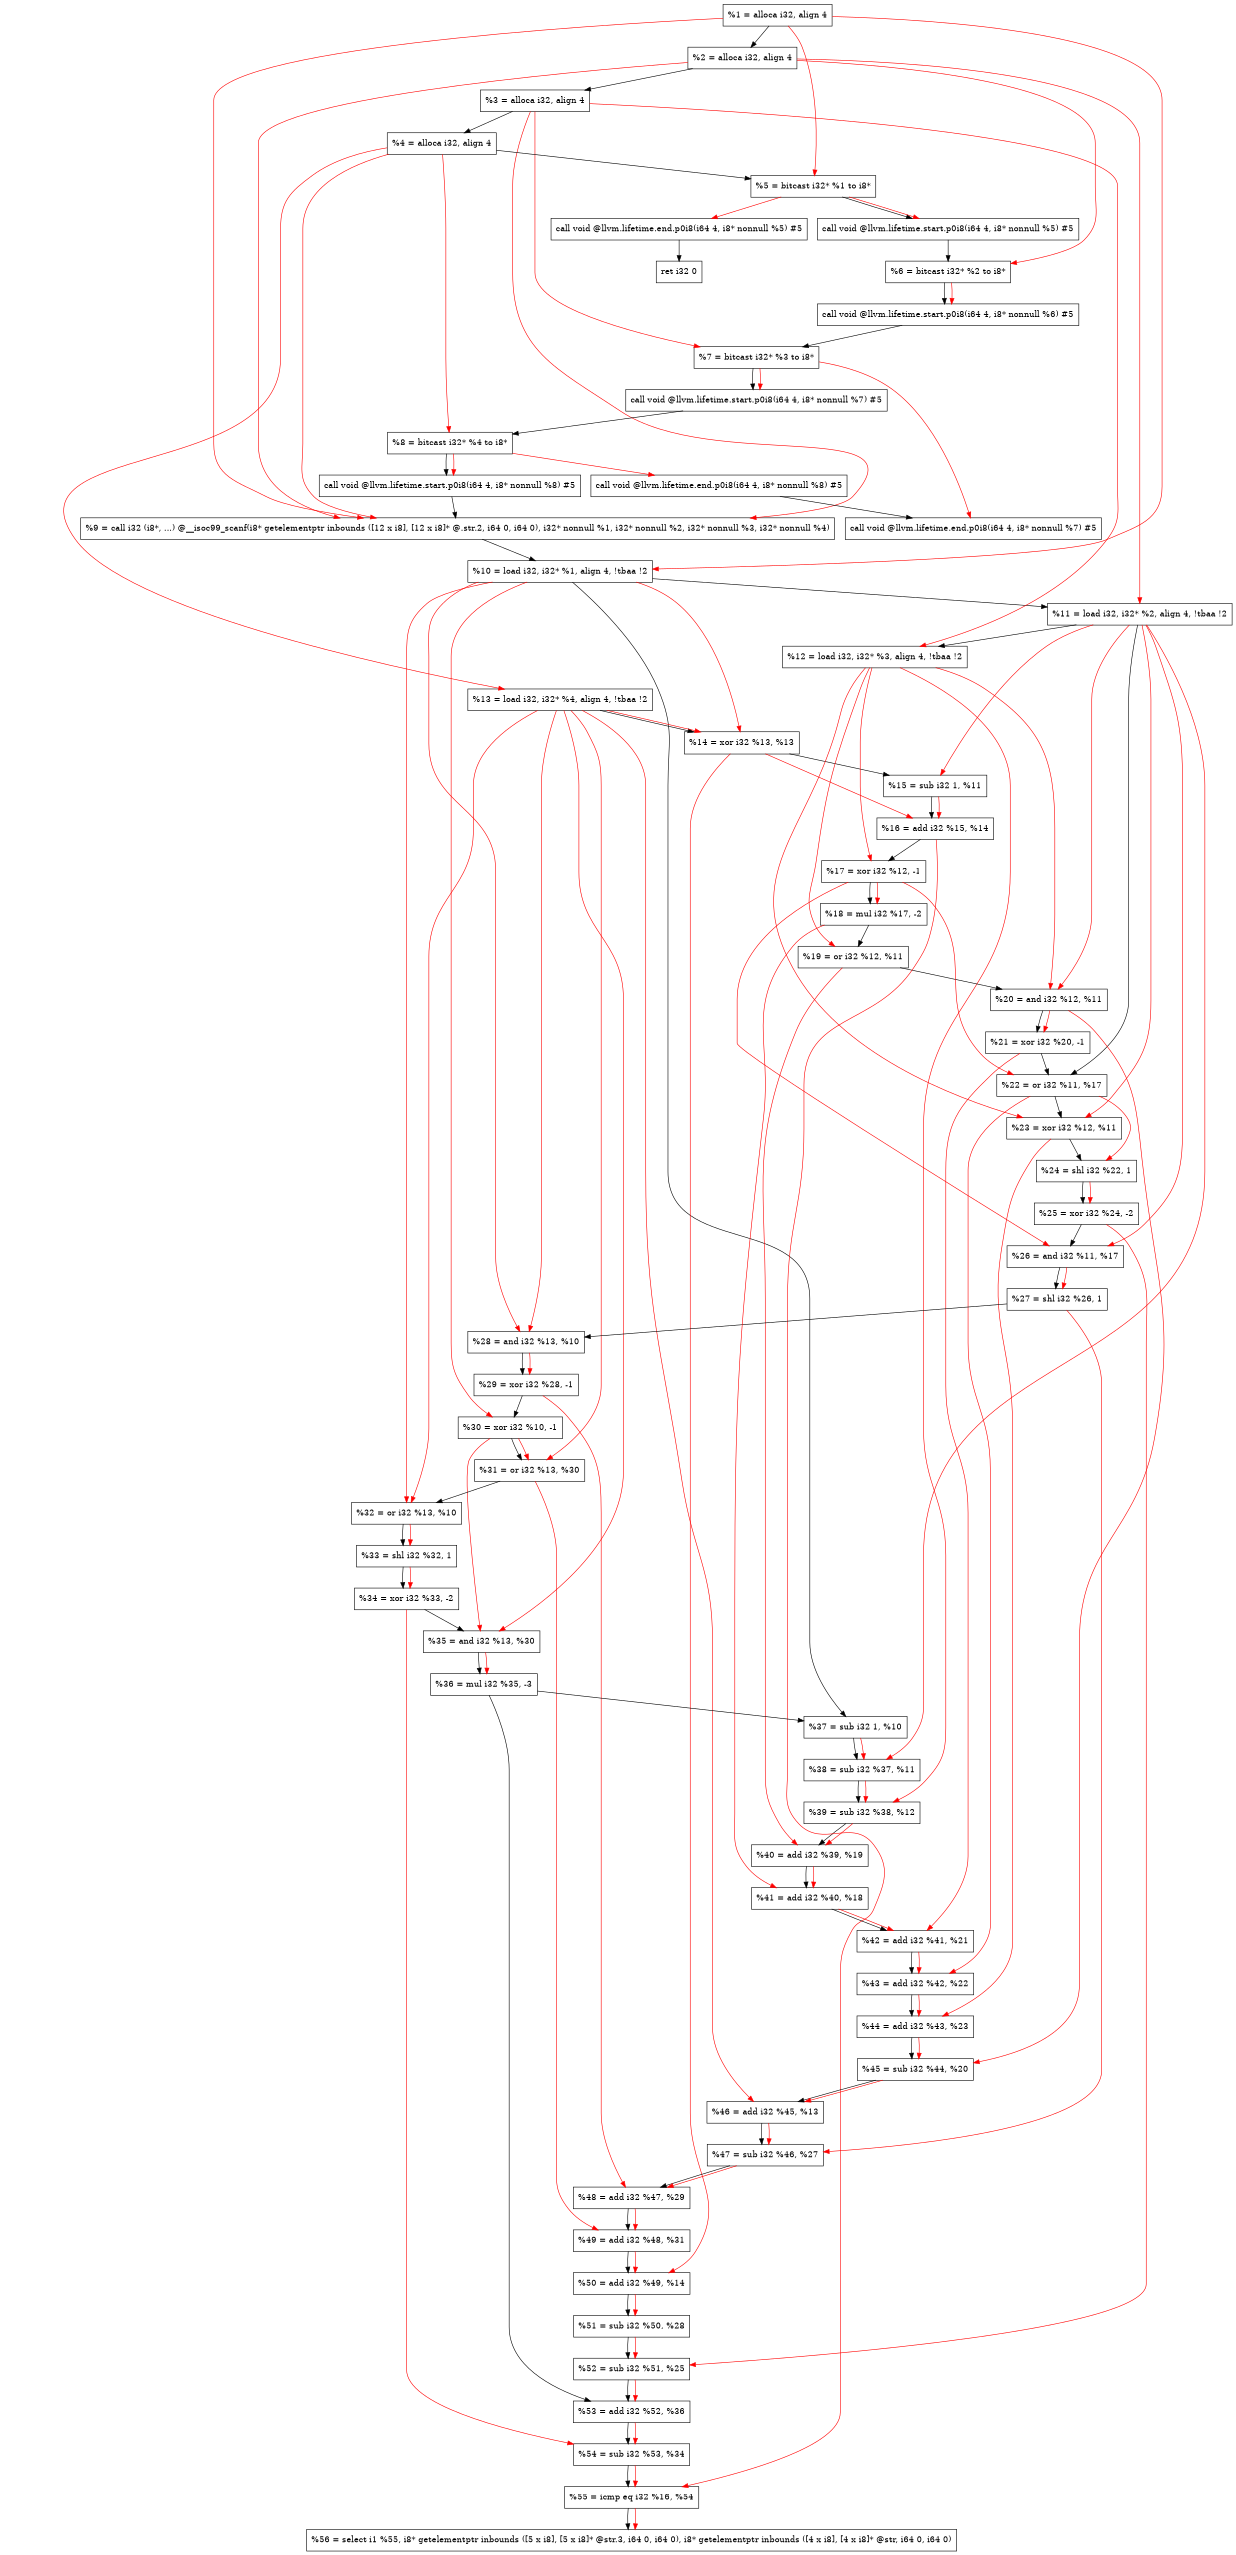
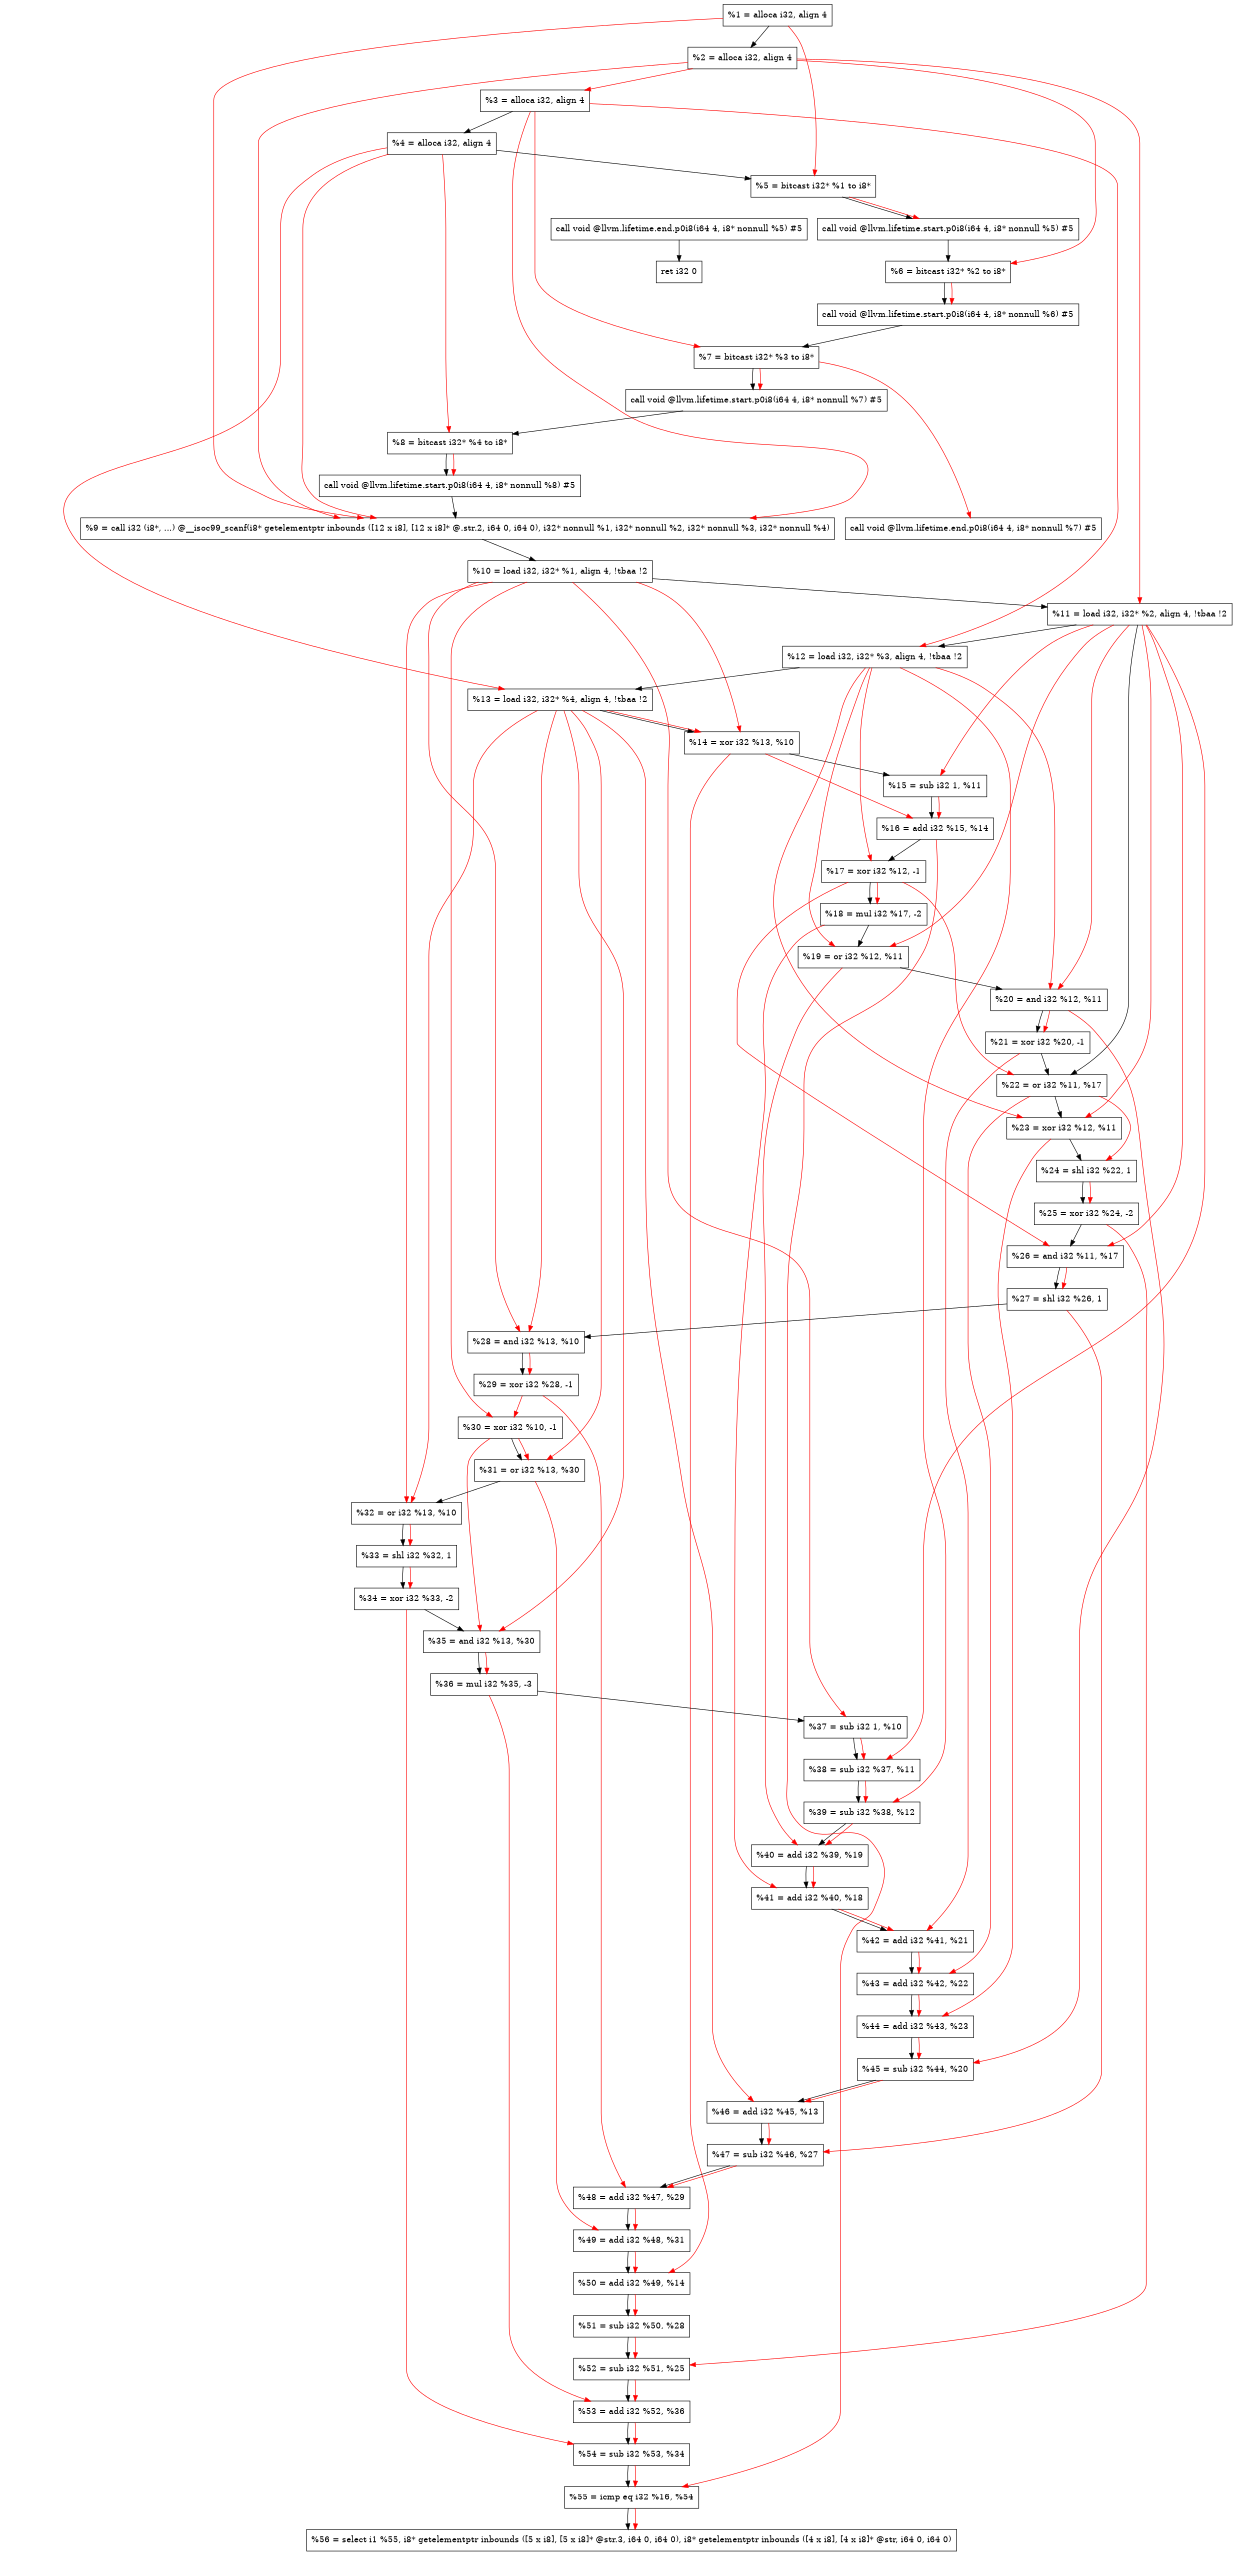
edge "%2 = alloca i32, align 4" -> "%3 = alloca i32, align 4": color black -> red
edge "%5 = bitcast i32* %1 to i8*" -> "call void @llvm.lifetime.end.p0i8(i64 4, i8* nonnull %5) #5": removed
edge "%1 = alloca i32, align 4" -> "%10 = load i32, i32* %1, align 4, !tbaa !2": removed
node "call void @llvm.lifetime.end.p0i8(i64 4, i8* nonnull %8) #5": removed
edge "%12 = load i32, i32* %3, align 4, !tbaa !2" -> "%13 = load i32, i32* %4, align 4, !tbaa !2": added
node "%14 = xor i32 %13, %13": label "%14 = xor i32 %13, %13" -> "%14 = xor i32 %13, %10"
edge "%11 = load i32, i32* %2, align 4, !tbaa !2" -> "%19 = or i32 %12, %11": added
edge "%10 = load i32, i32* %1, align 4, !tbaa !2" -> "%37 = sub i32 1, %10": color black -> red
edge "%29 = xor i32 %28, -1" -> "%30 = xor i32 %10, -1": color black -> red
edge "%36 = mul i32 %35, -3" -> "%53 = add i32 %52, %36": color black -> red
